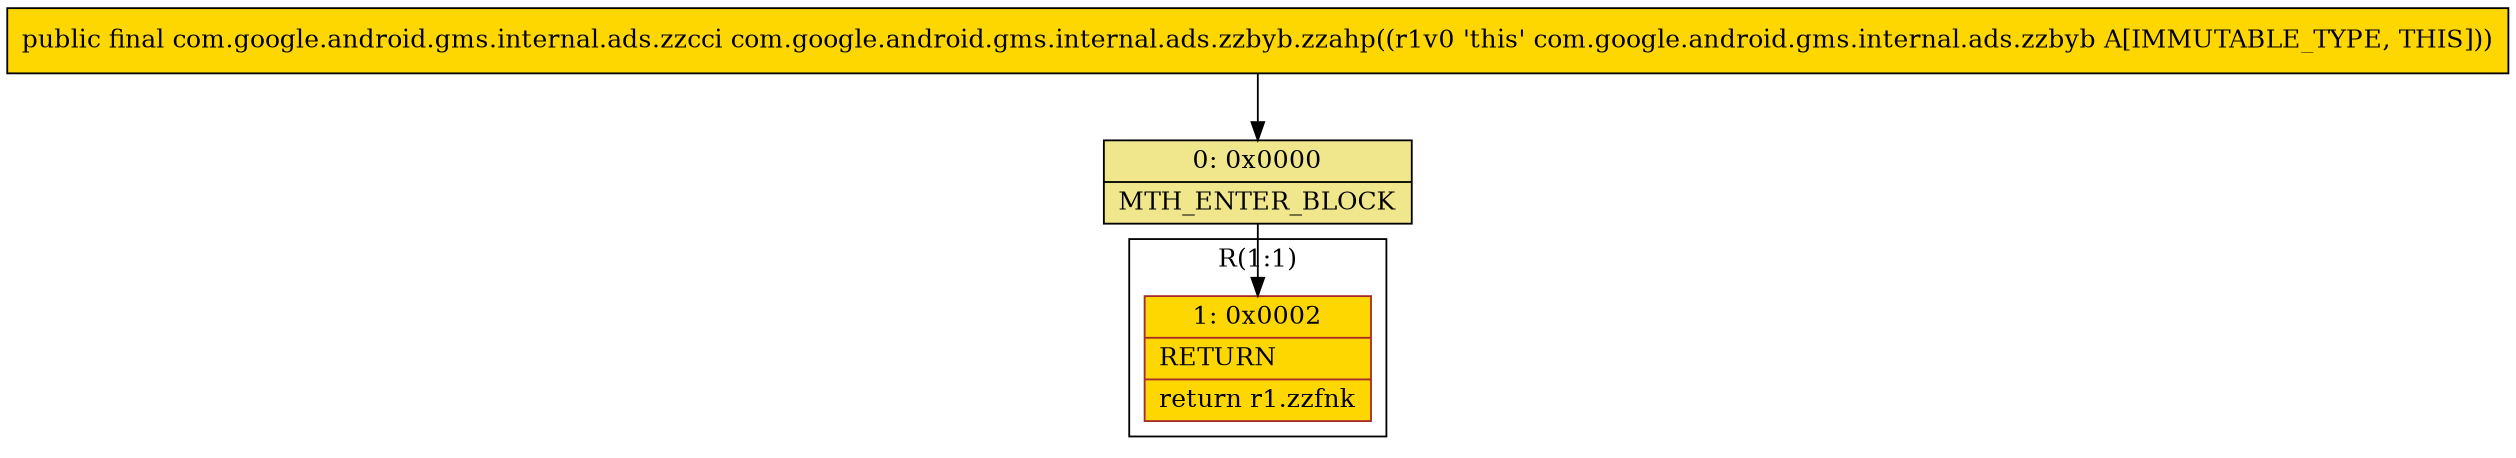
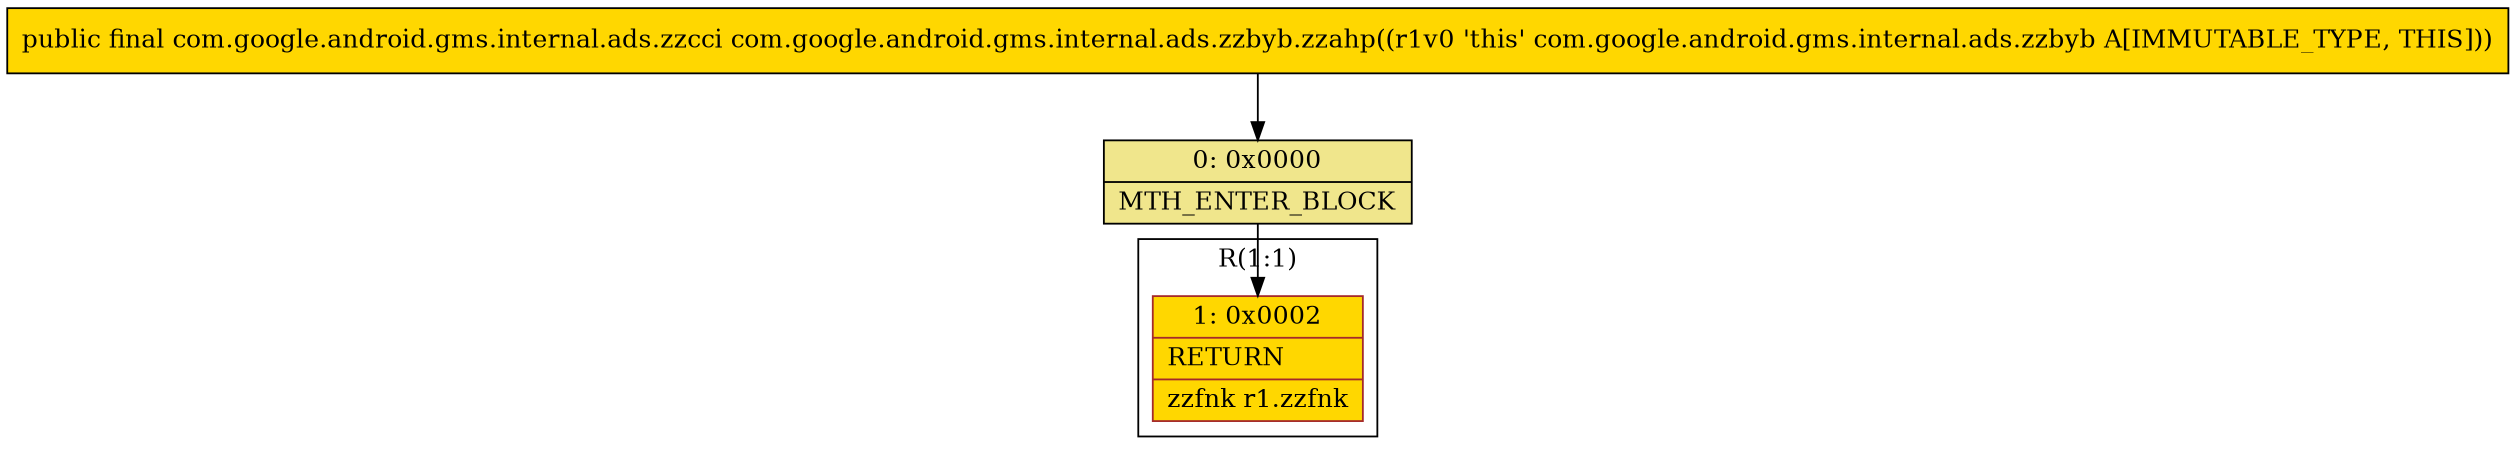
node "1: 0x0002": text "return r1.zzfnk" -> "zzfnk r1.zzfnk"
